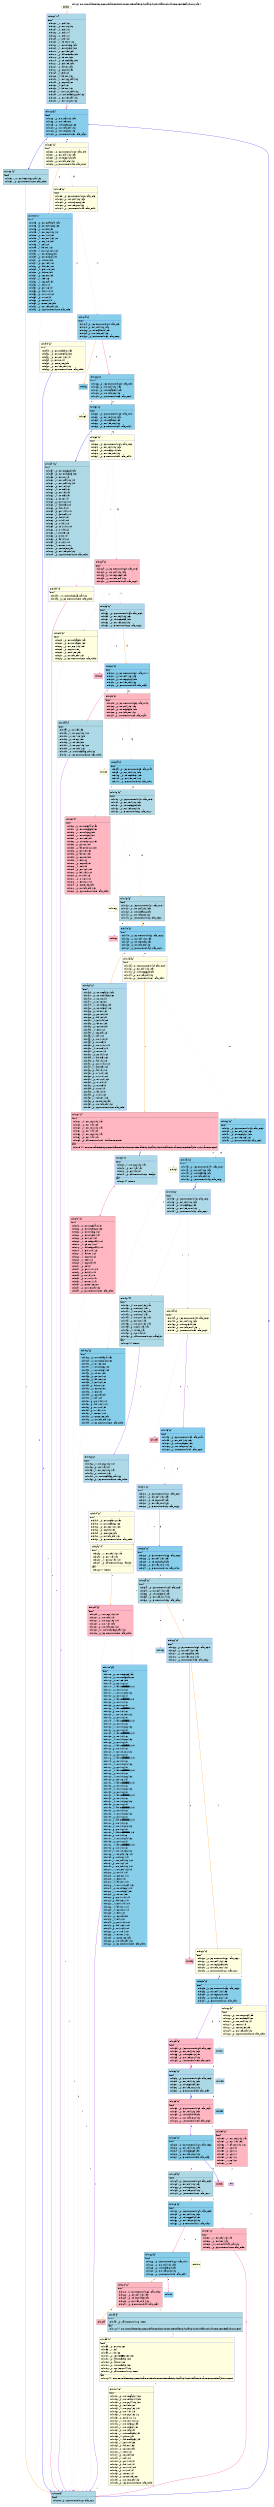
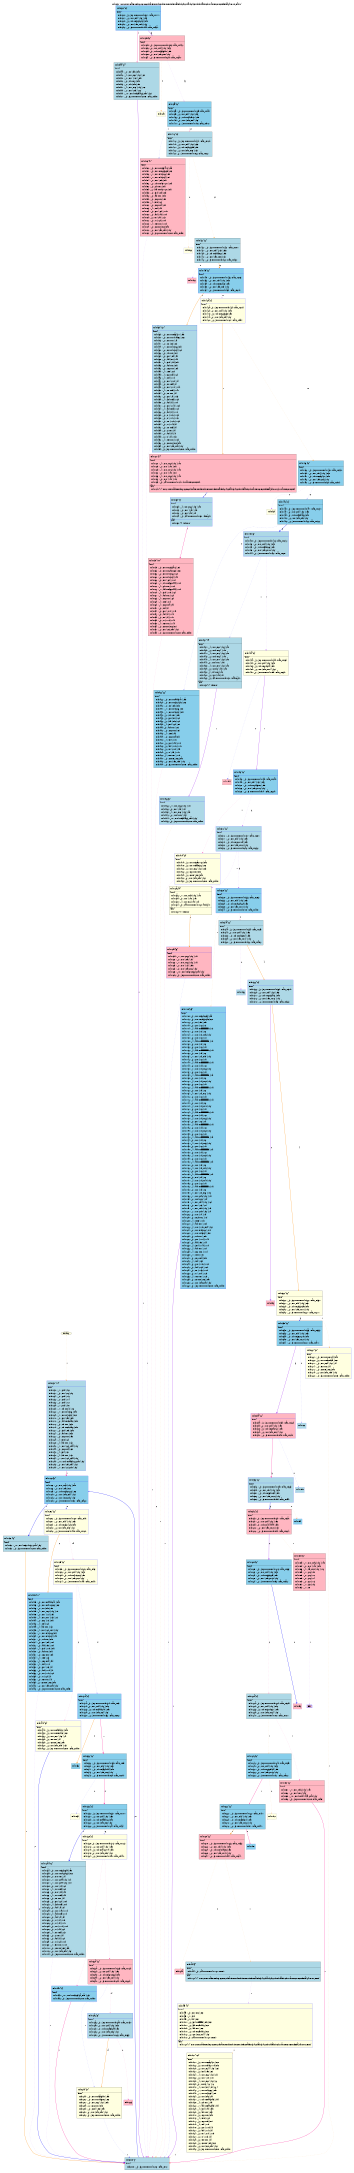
node "0x401b9b [15]": fillcolor lightyellow -> skyblue
edge "0x4013a6 [28]" -> "0x4013c2 [28]": now "0x4013a6 [28]" -> "0x4018dd [30]"
edge "0x401512 [28]" -> "0x40152e [28]": style bold -> dotted
edge "0x40167e [28]" -> "0x40169a": style bold -> dotted
